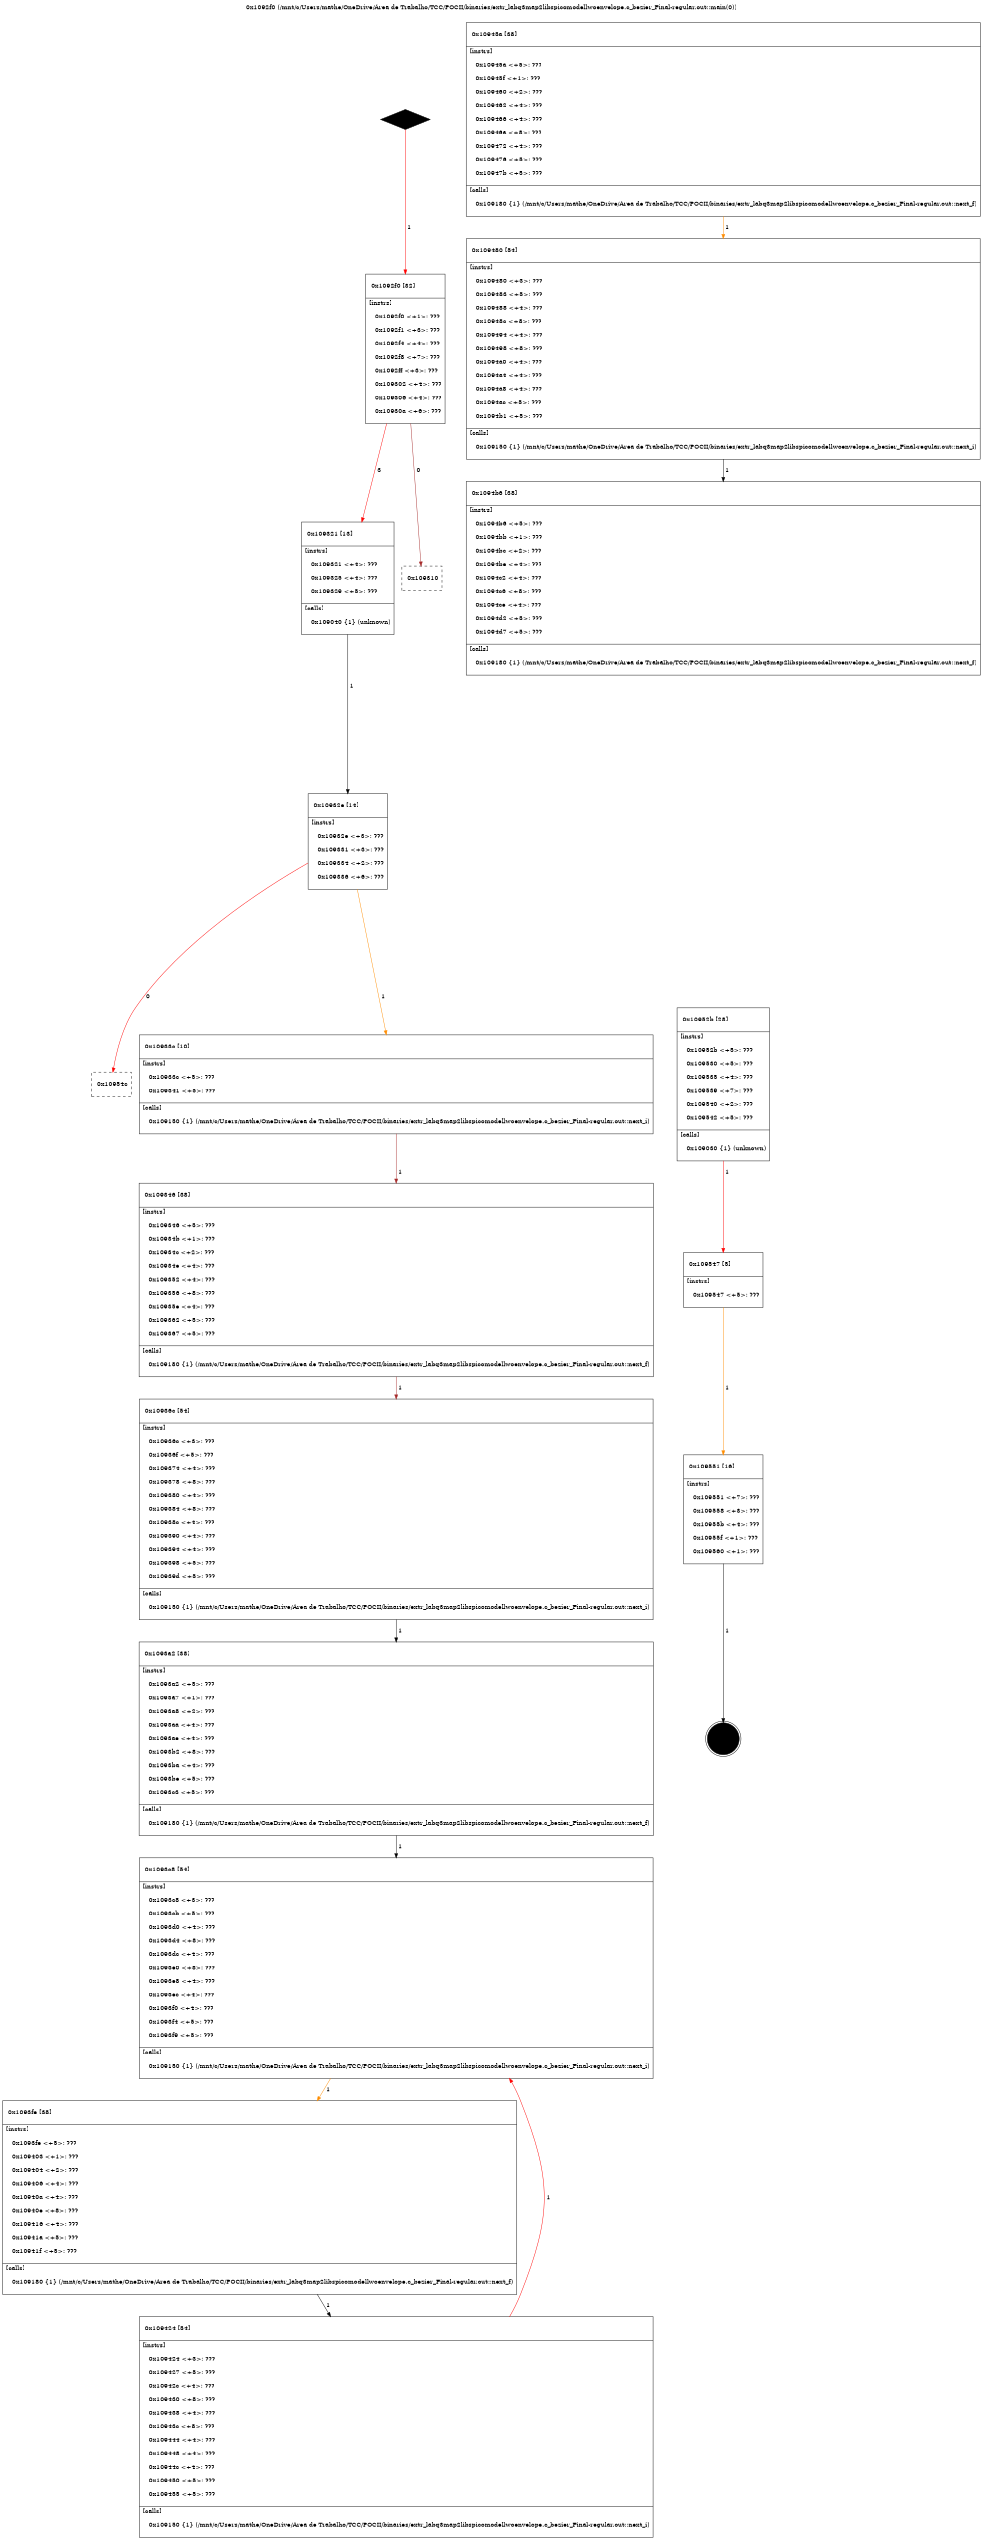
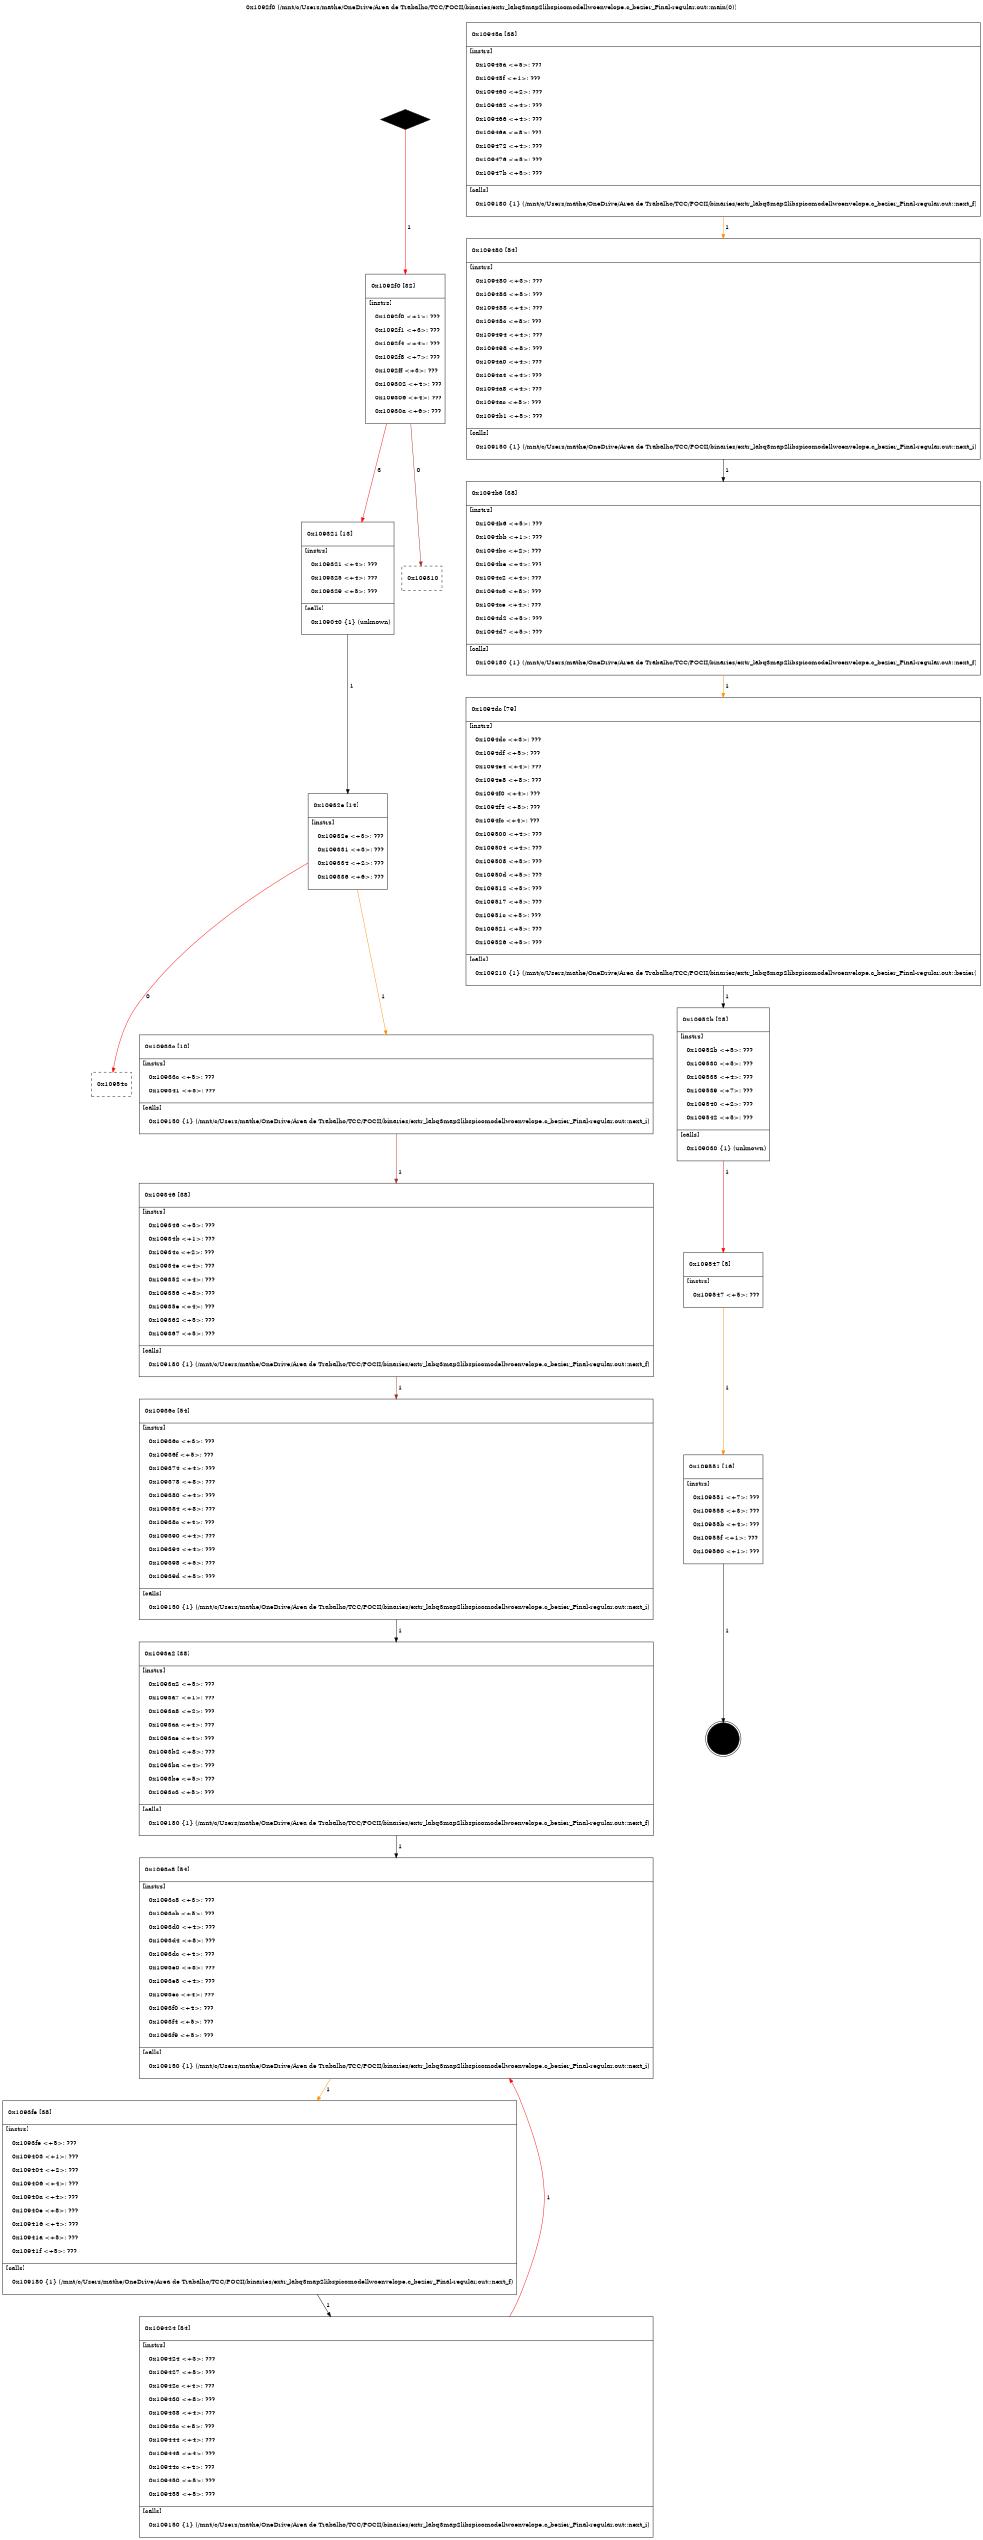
node "0x1094dc [79]": added
